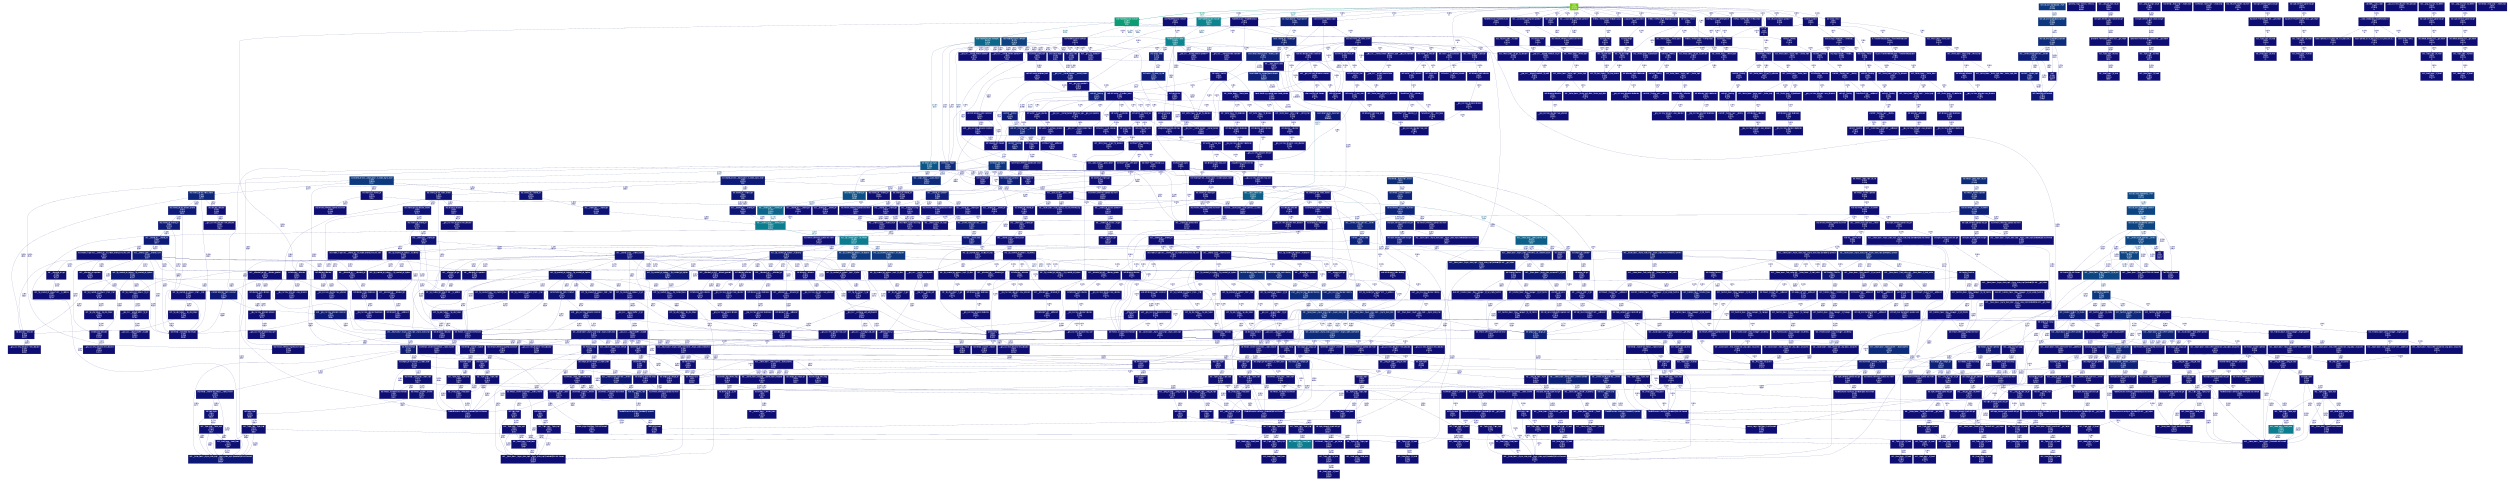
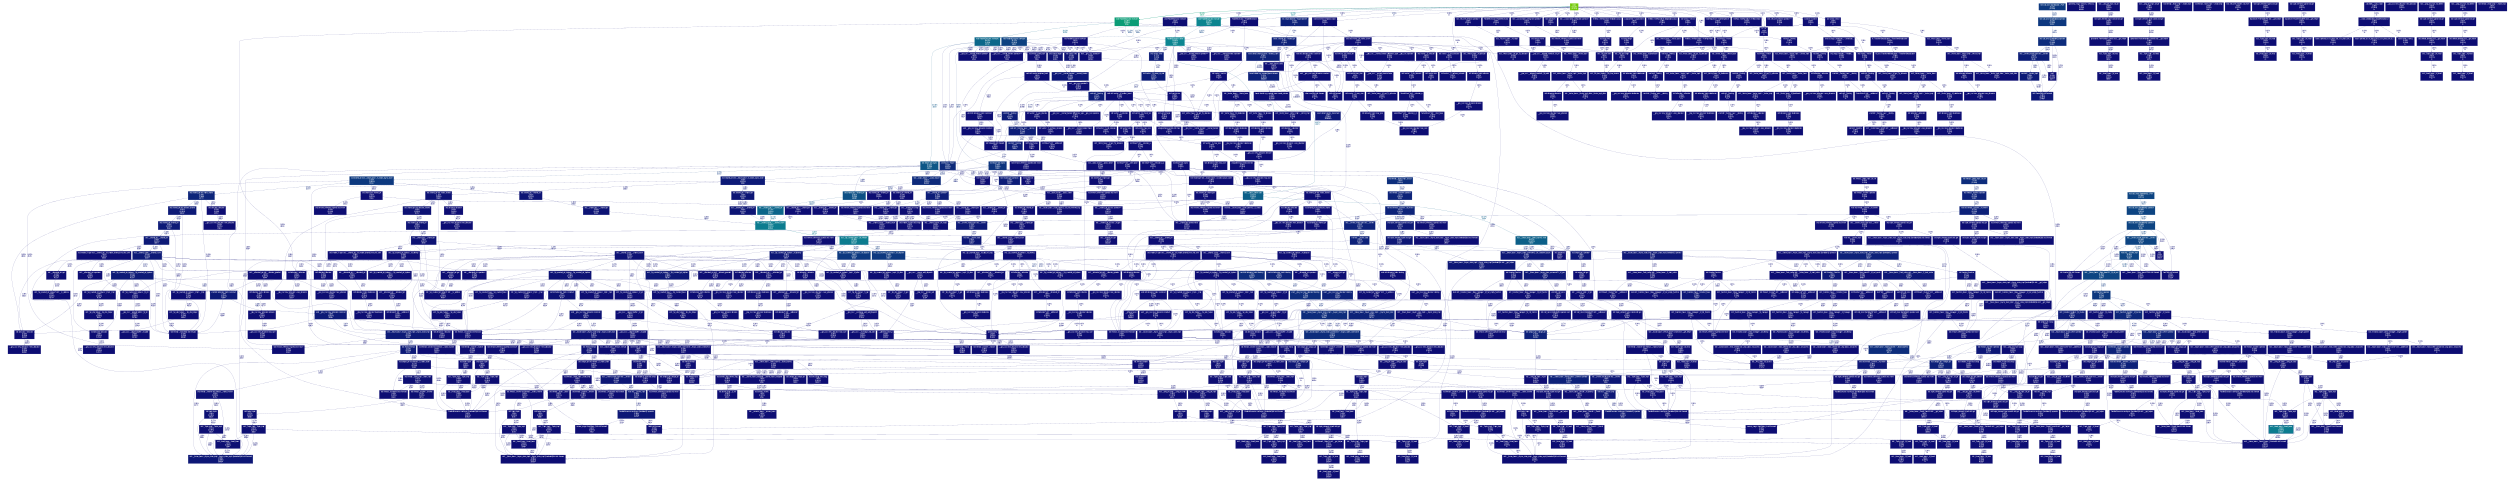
node "std::_Rb_tree_iterator::operator-> 0.00% (0.00%) 3×": added
node "std::_Vector_base::_M_deallocate 0.00% (0.00%) 11×": added
node "std::_Head_base::_Head_base 0.00% (0.00%) 9256×": fillcolor #0c7c8f -> #0d0d73
